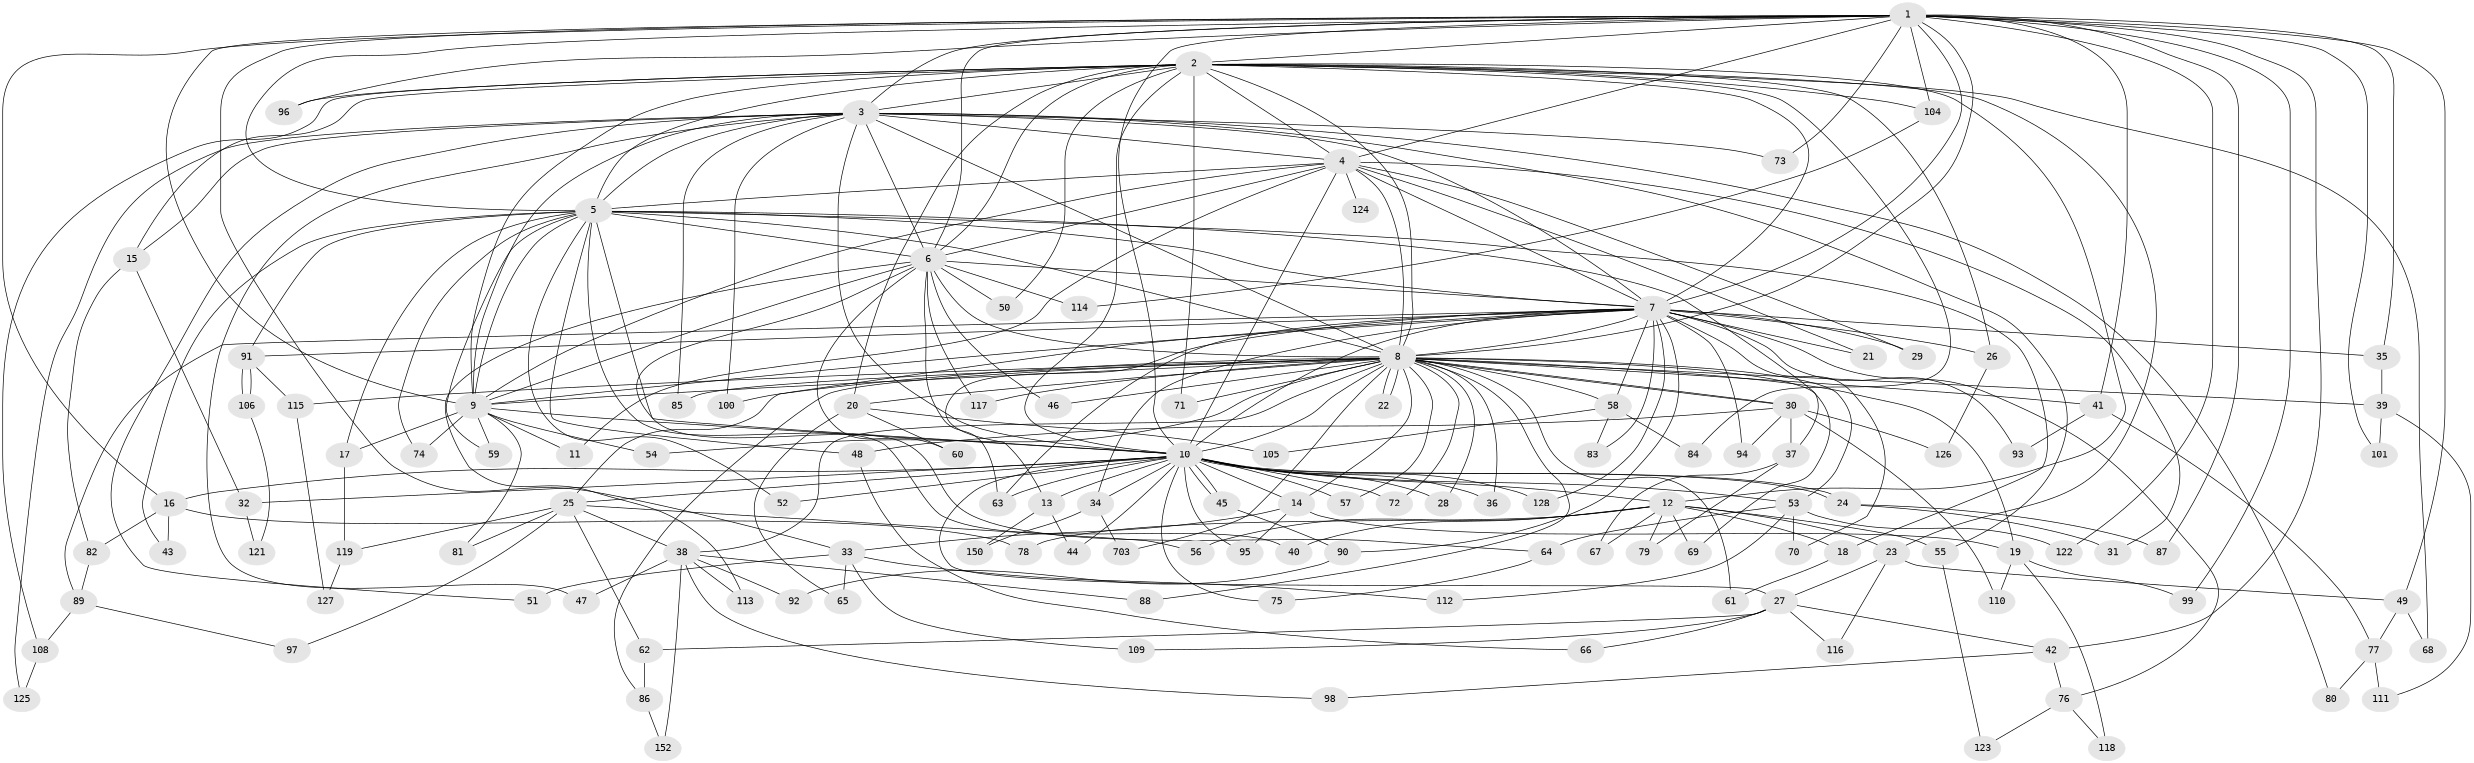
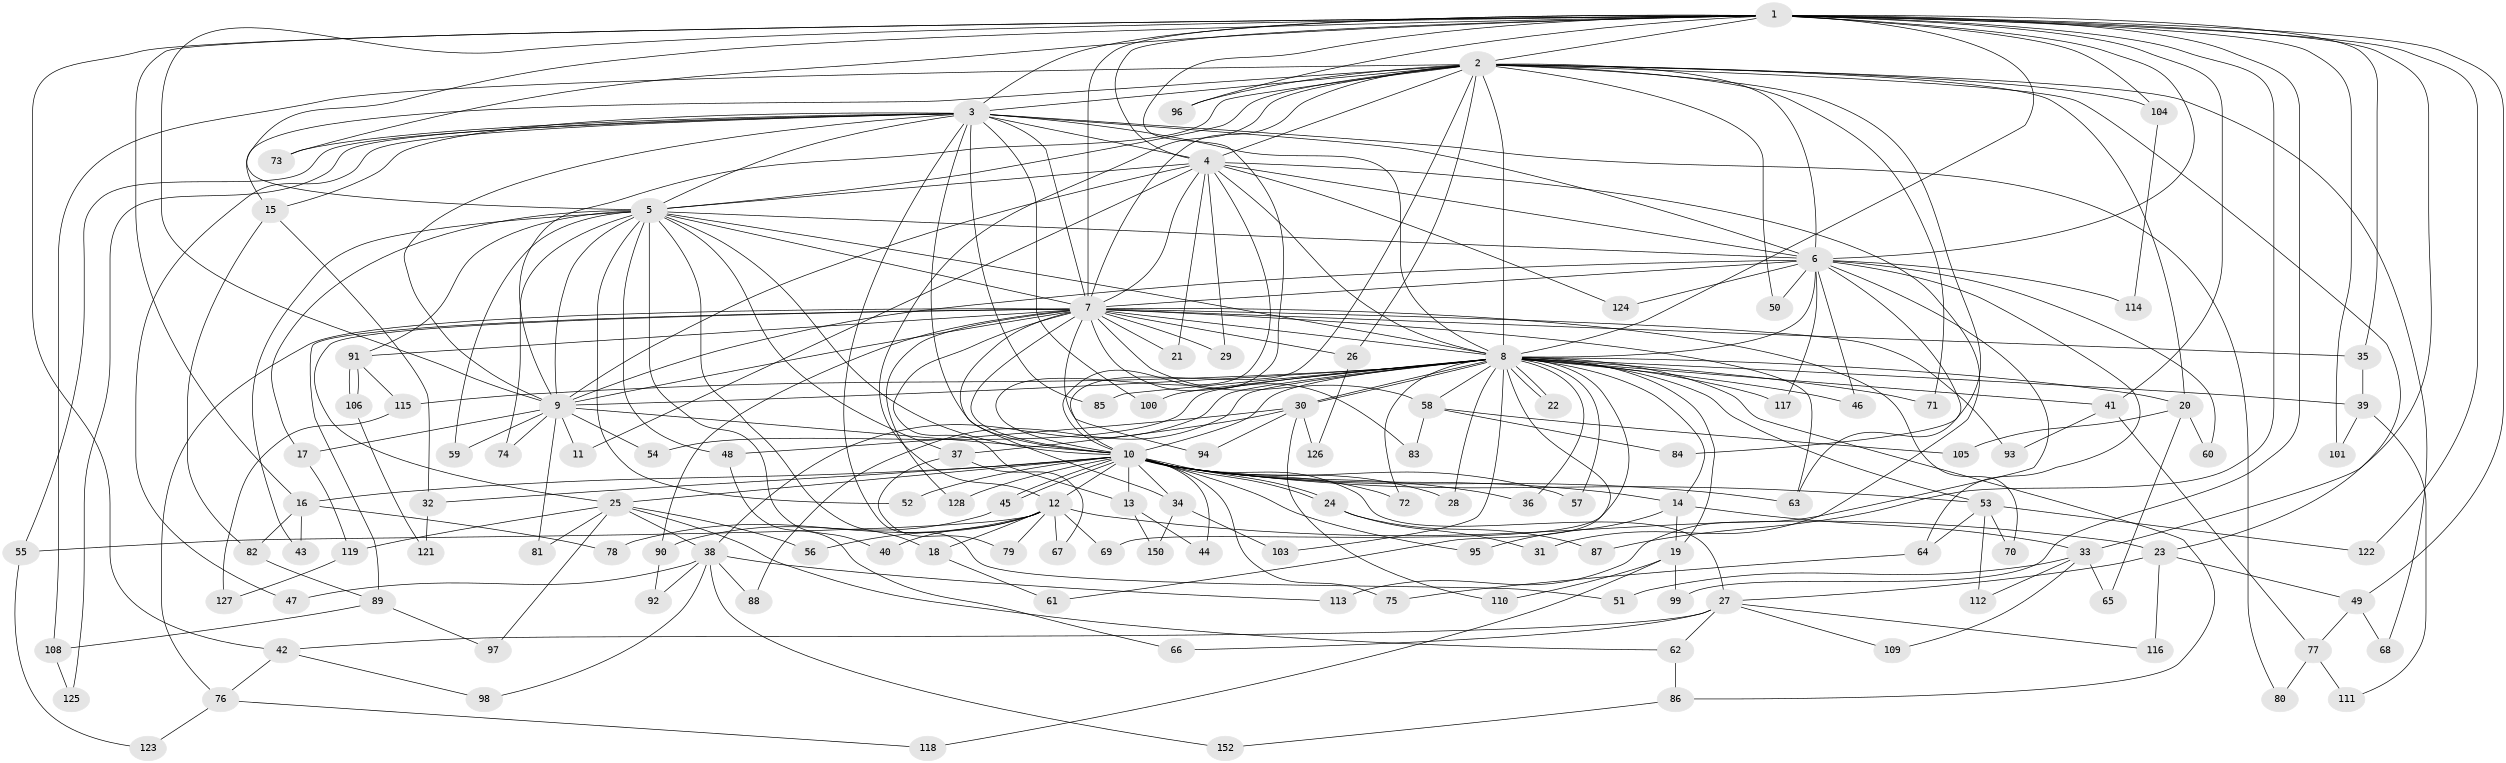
edge "6" -- "124": added
node "703": label "703" -> "103"
